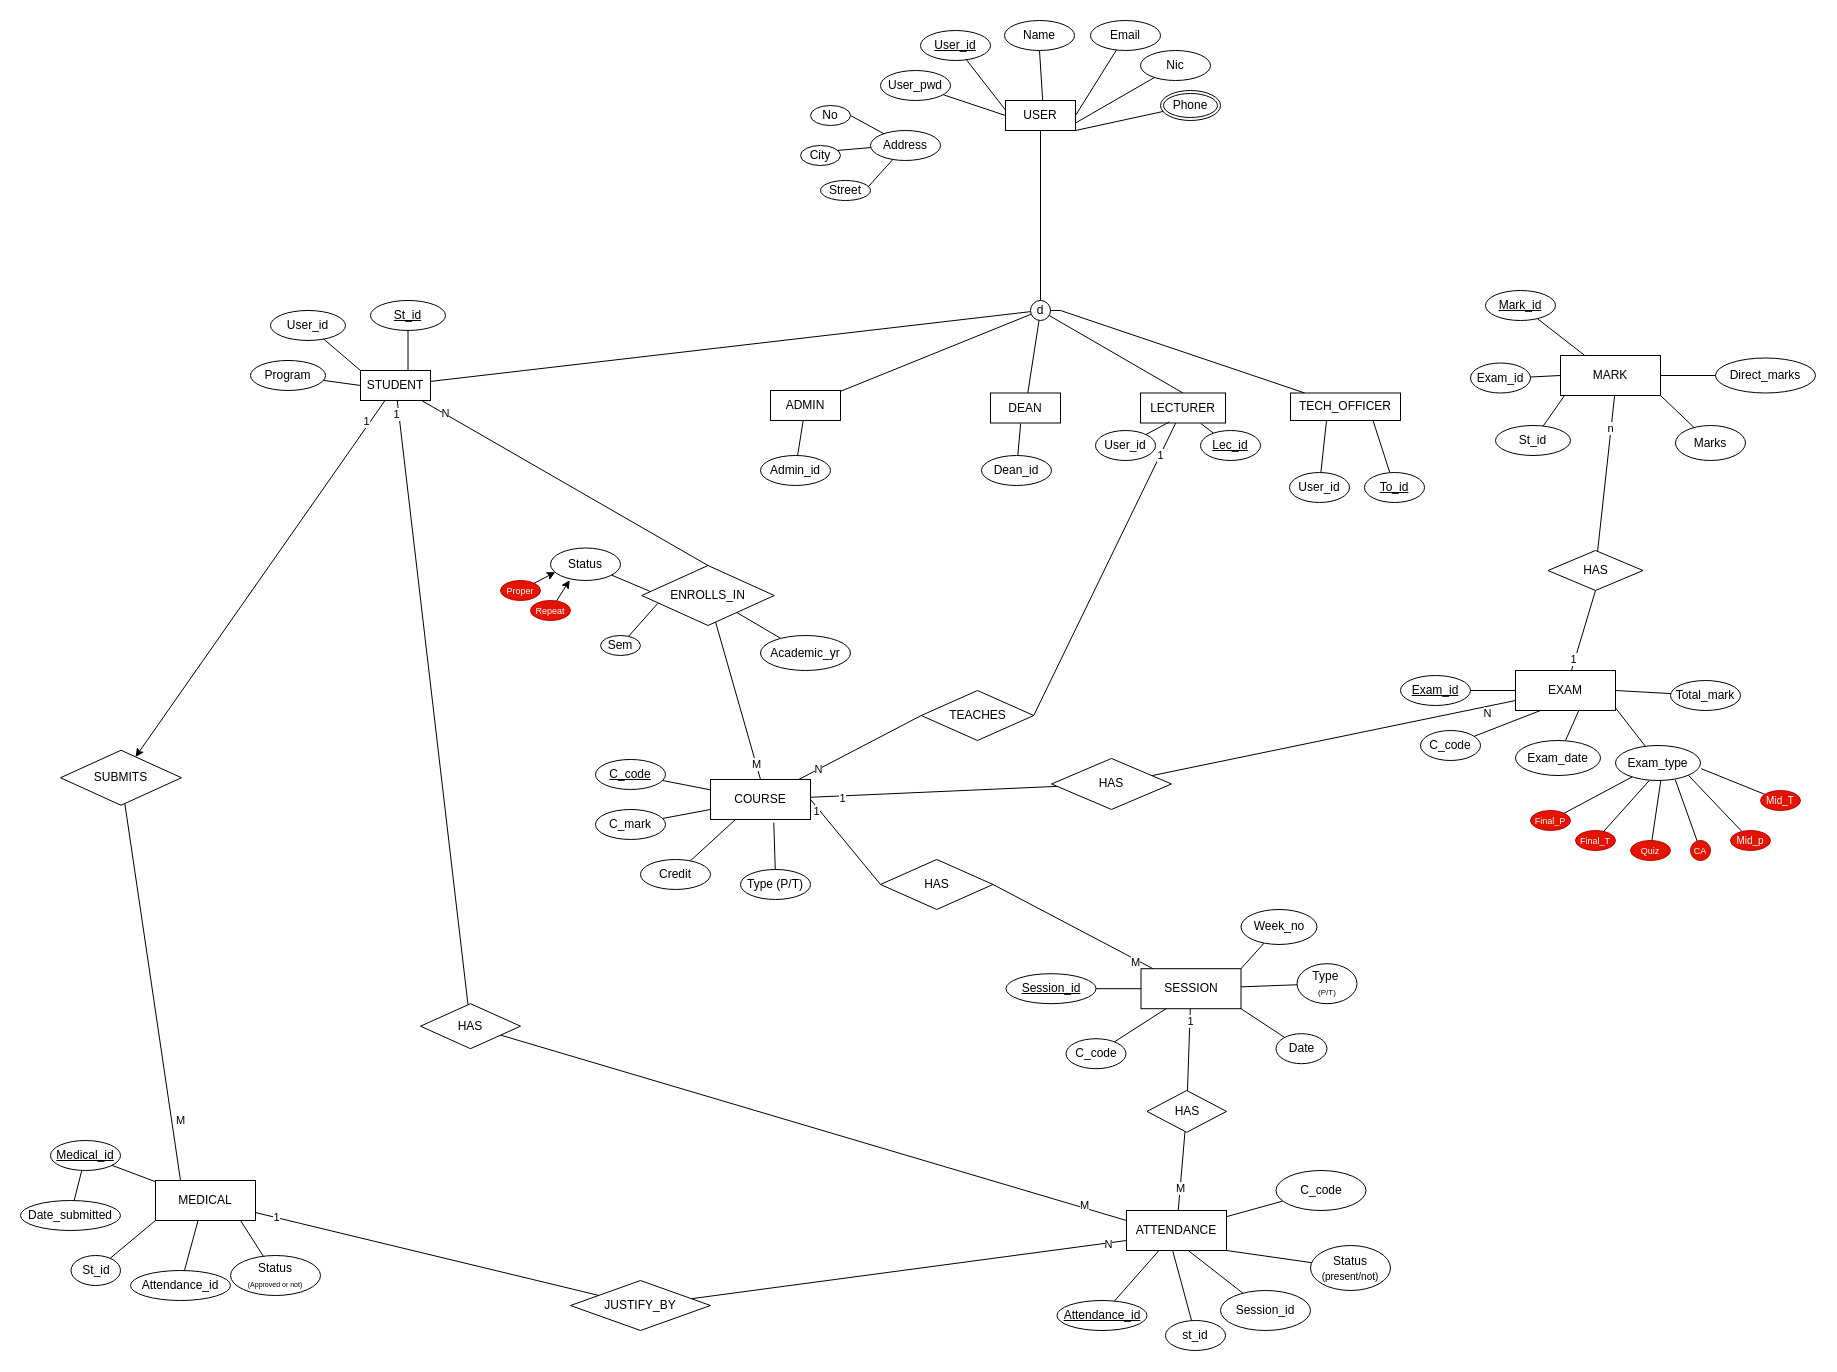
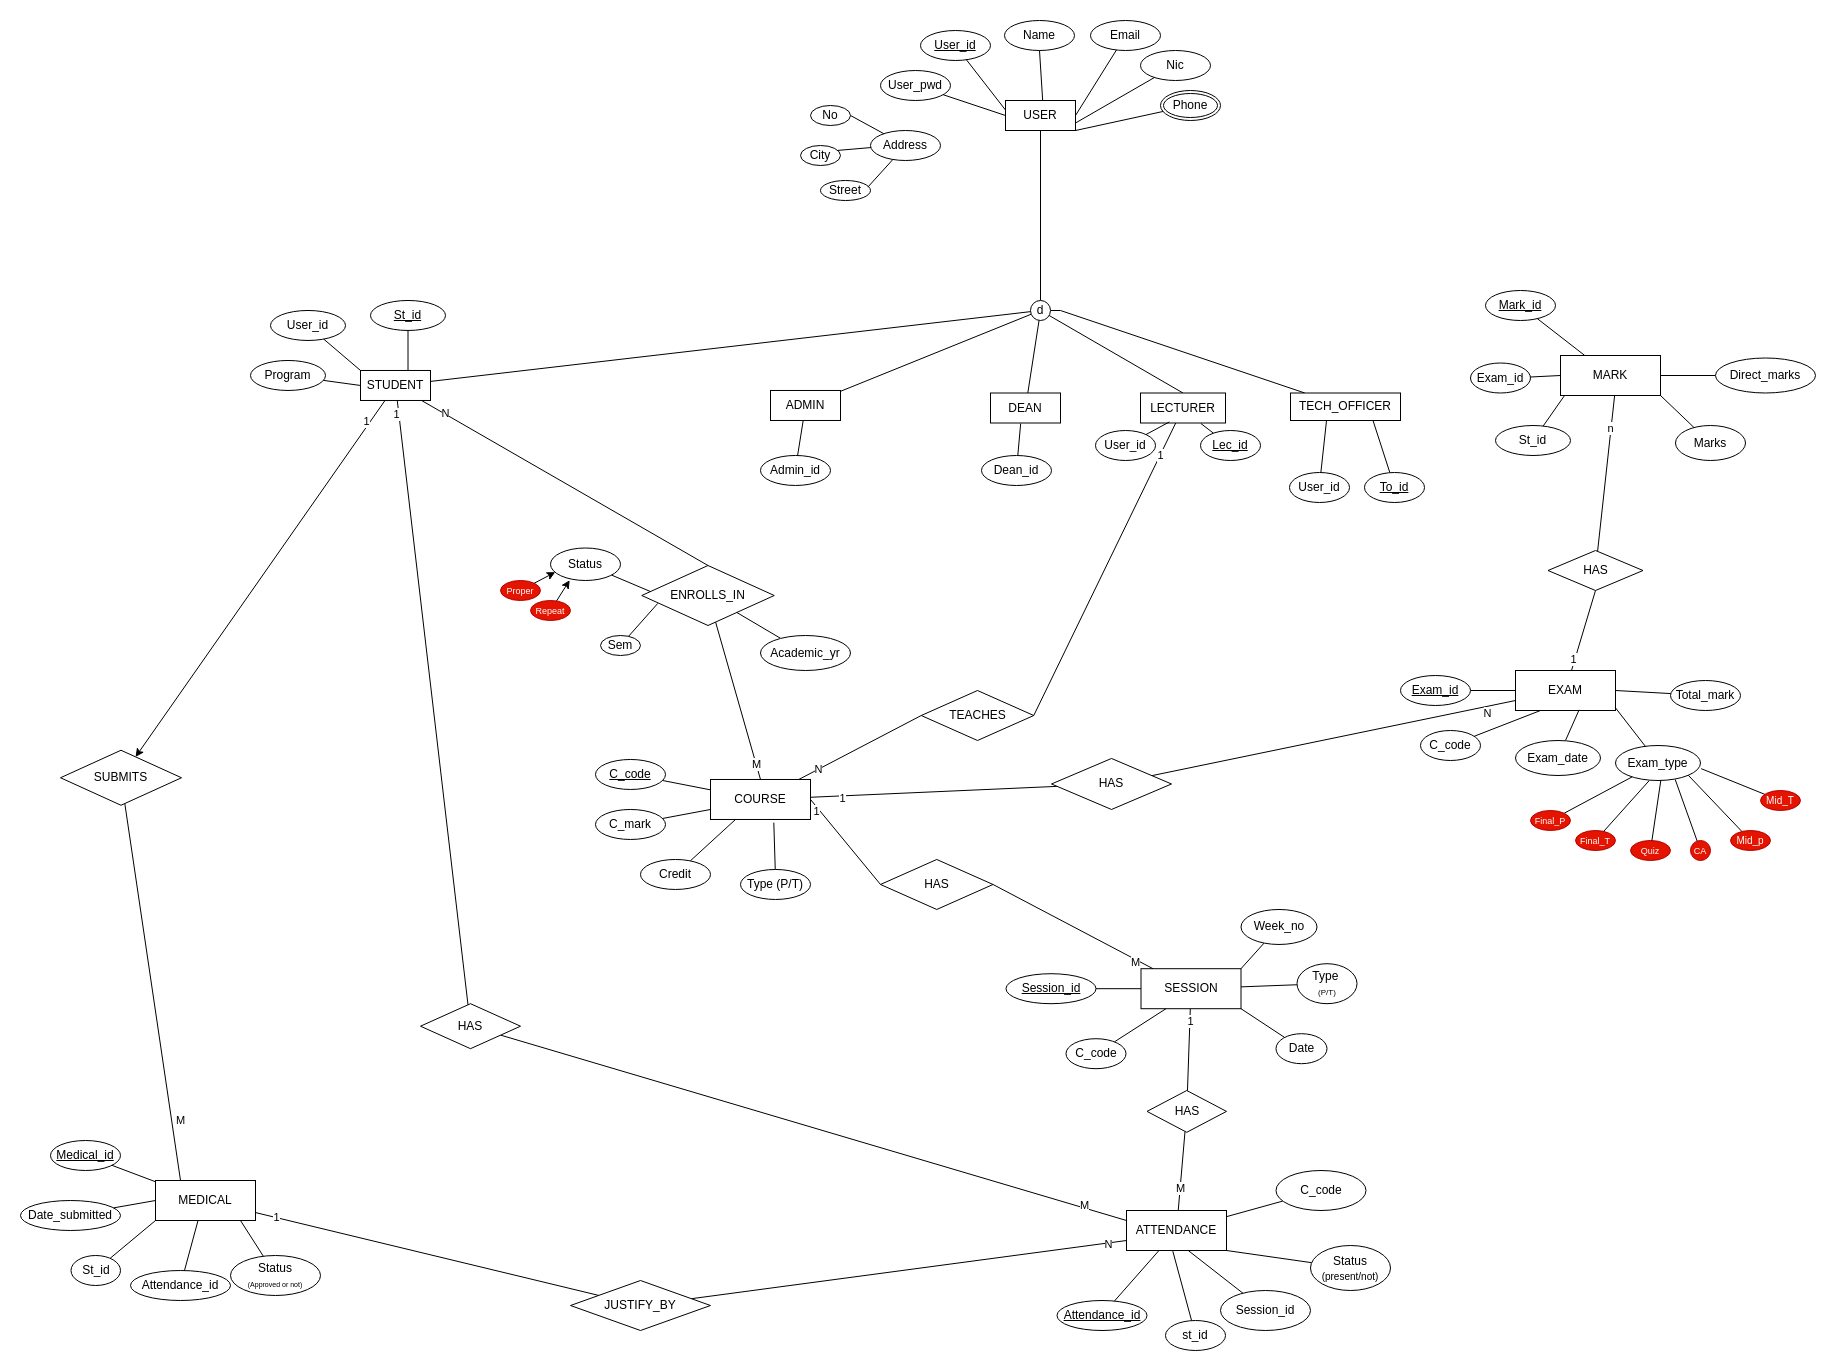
edge "Medical_id" -- "Date_submitted": now "MEDICAL" -- "Date_submitted"
